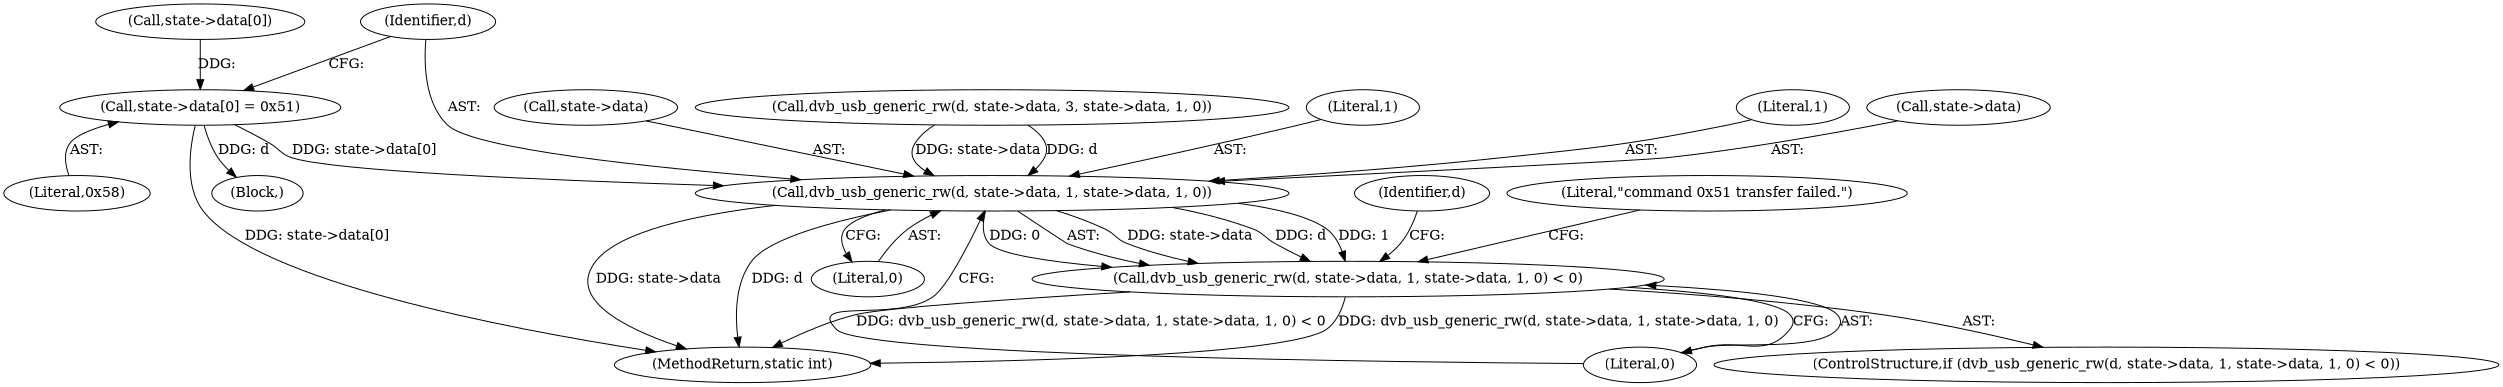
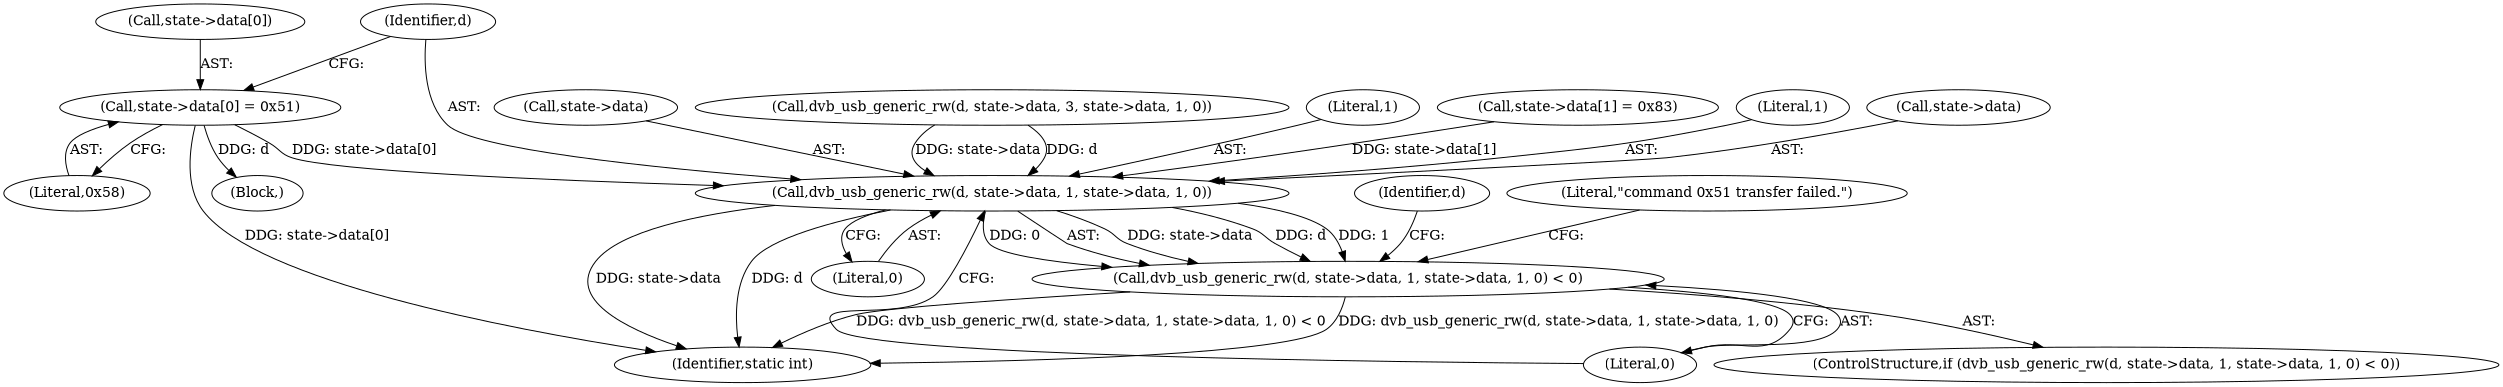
edge "(Call,state->data[0])" -> "(Call,state->data[0] = 0x51)": label "DDG: " -> "AST: "
node "(Call,state->data[1] = 0x83)": added
edge "(Call,state->data[0] = 0x51)" -> "(Literal,0x58)": added, label "CFG:"
node "(MethodReturn,static int)": label "(MethodReturn,static int)" -> "(Identifier,static int)"
